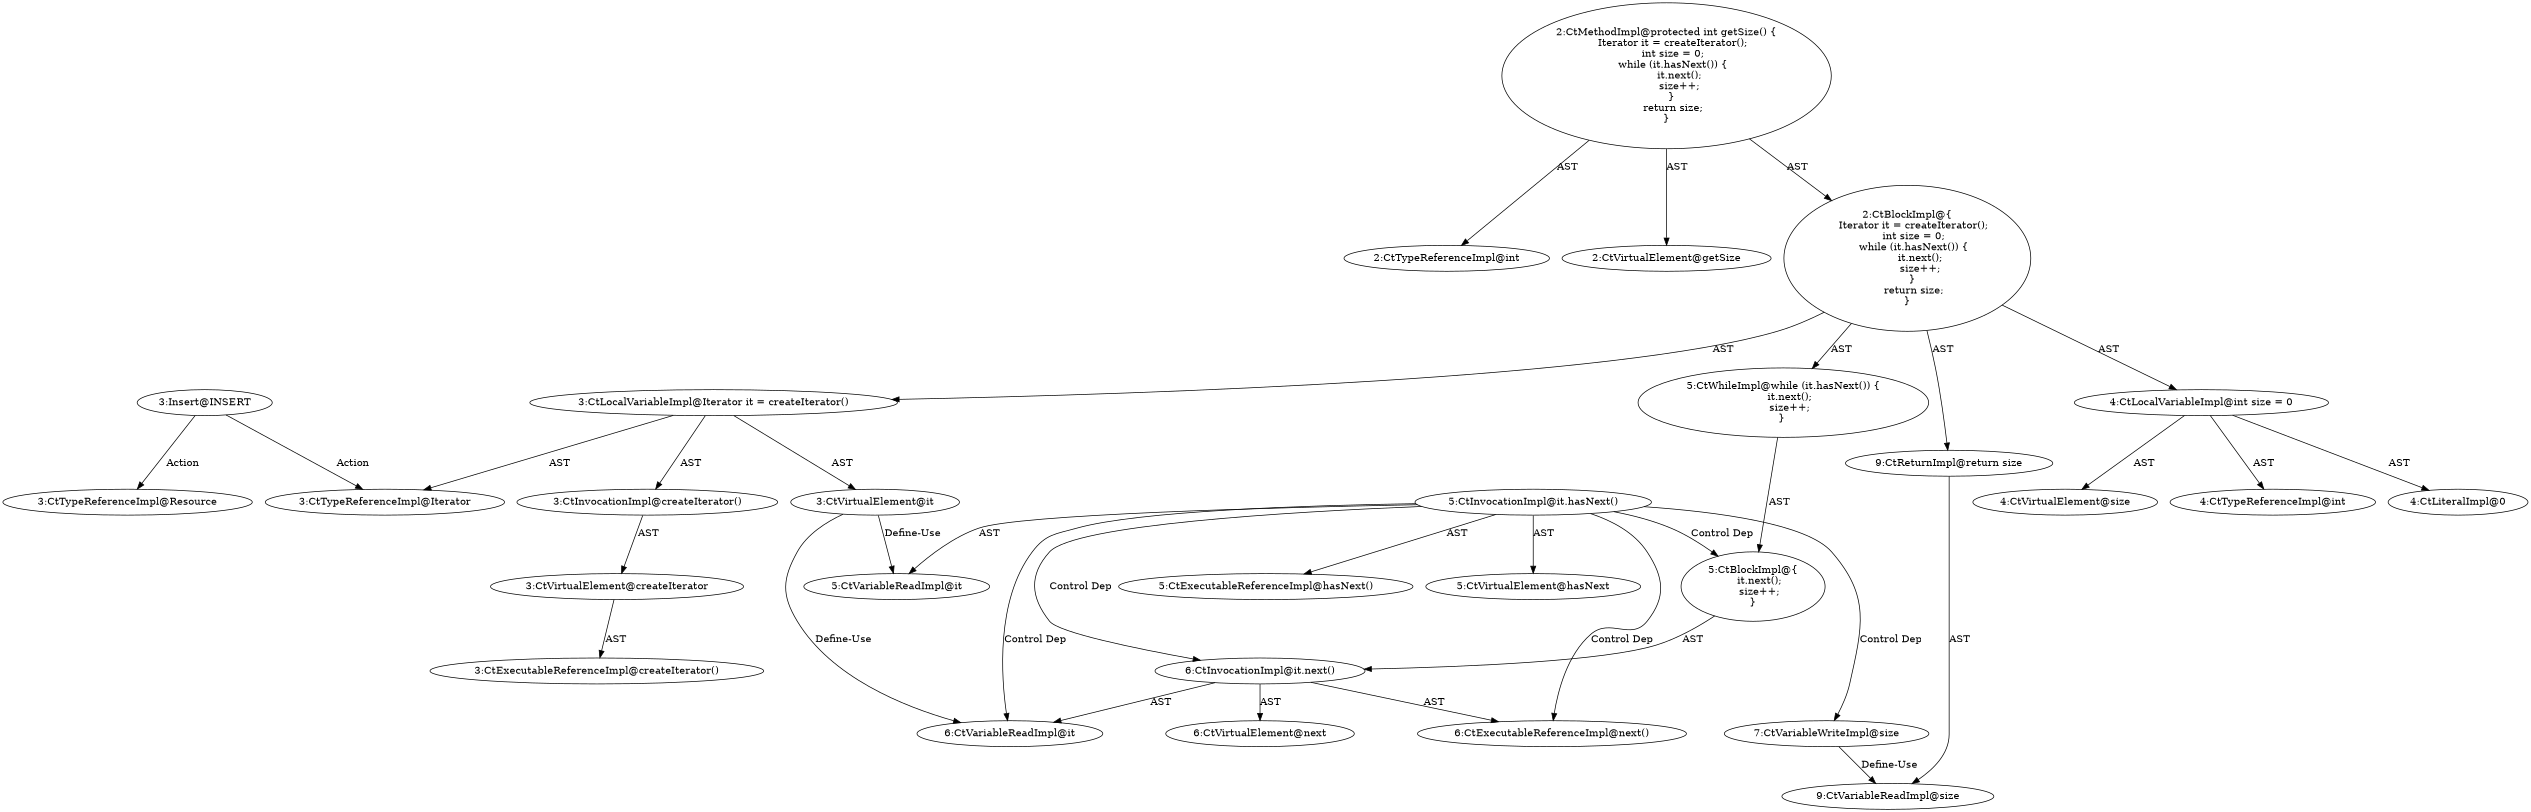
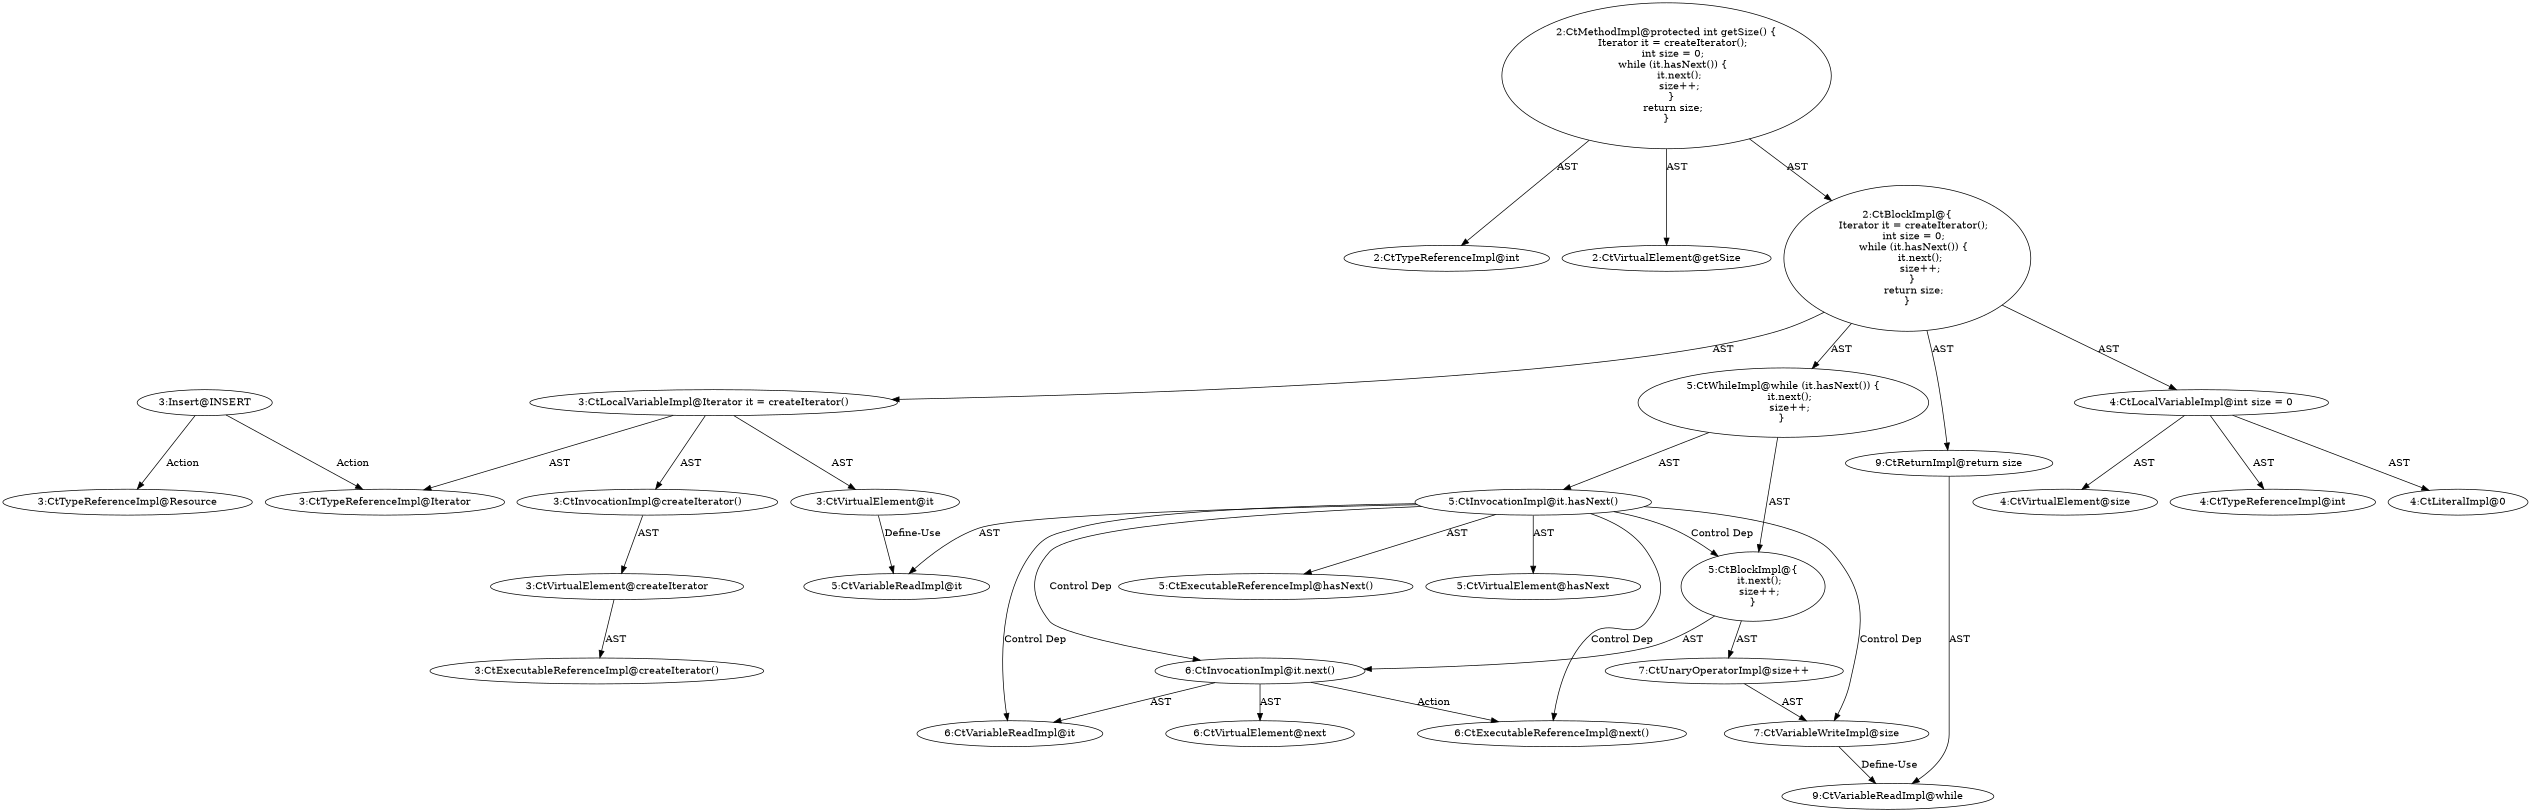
edge "5:CtWhileImpl@while (it.hasNext()) { it.next(); size++; }" -> "5:CtInvocationImpl@it.hasNext()": added, label "AST"
edge "3:CtVirtualElement@it" -> "6:CtVariableReadImpl@it": removed, label "Define-Use"
node "7:CtUnaryOperatorImpl@size++": added
edge "6:CtInvocationImpl@it.next()" -> "6:CtExecutableReferenceImpl@next()": label "AST" -> "Action"
node "9:CtVariableReadImpl@size": label "9:CtVariableReadImpl@size" -> "9:CtVariableReadImpl@while"
